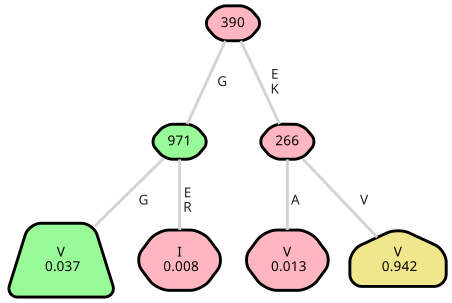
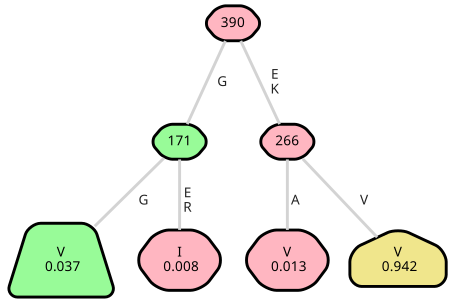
node "971": label "971" -> "171"
